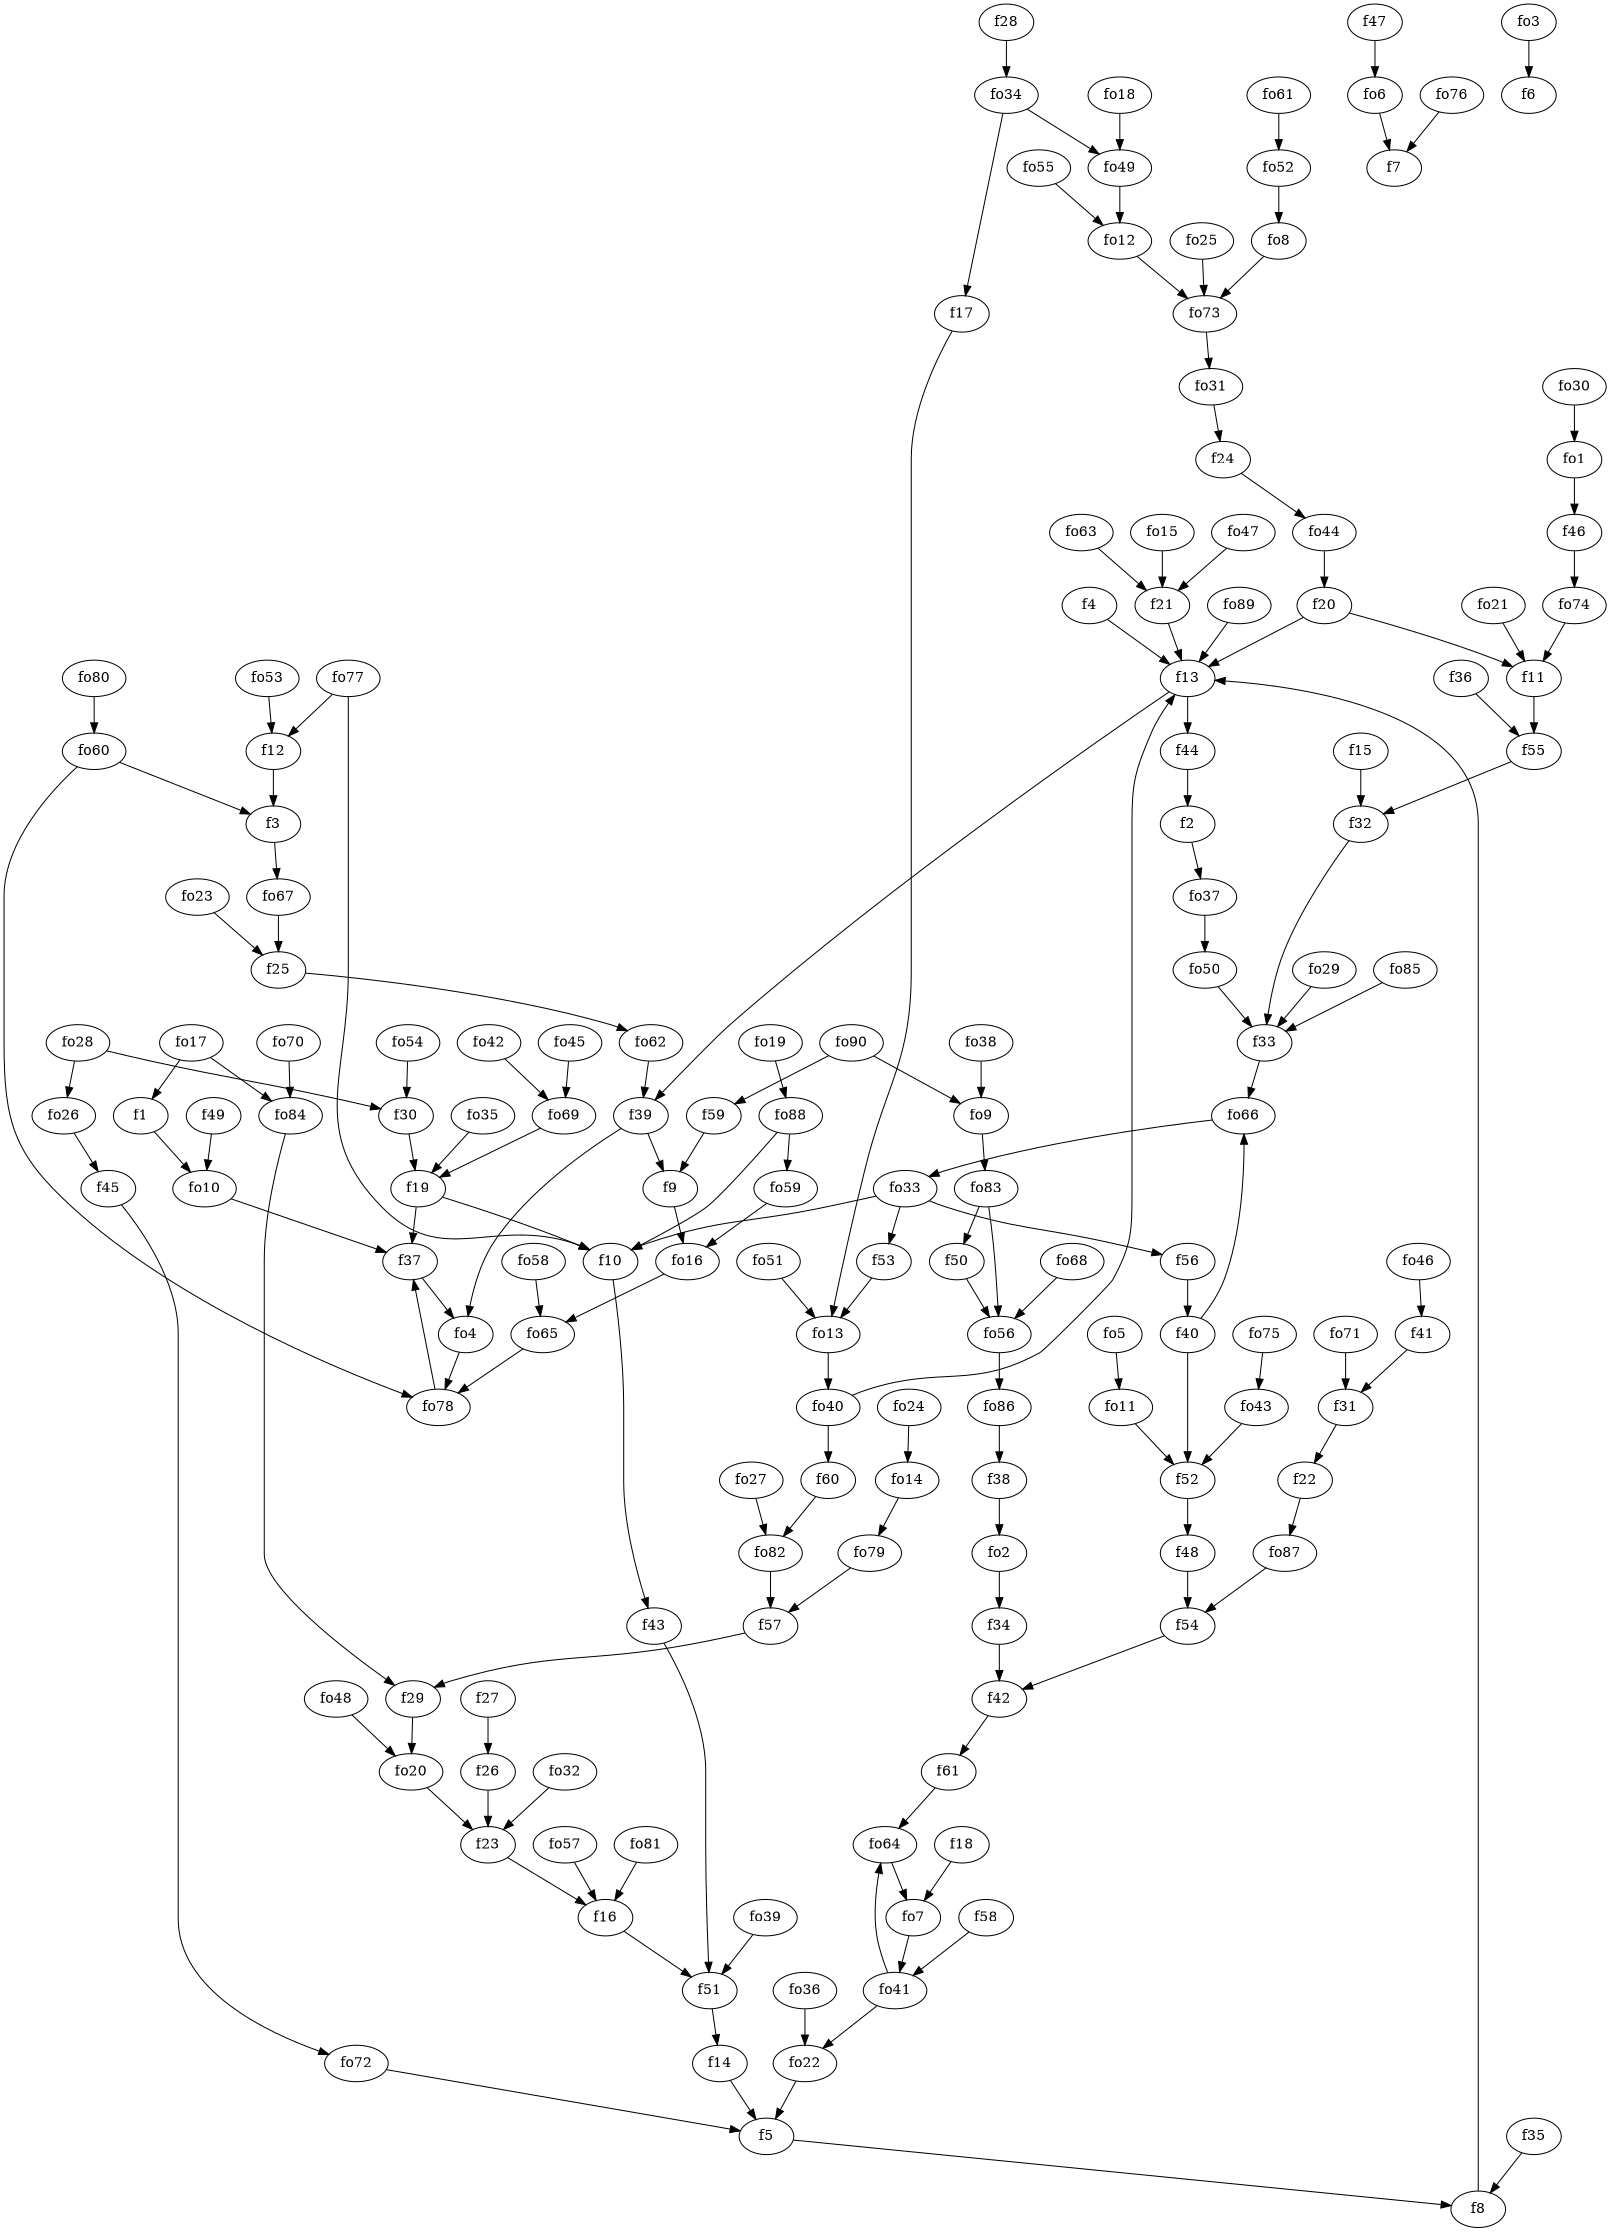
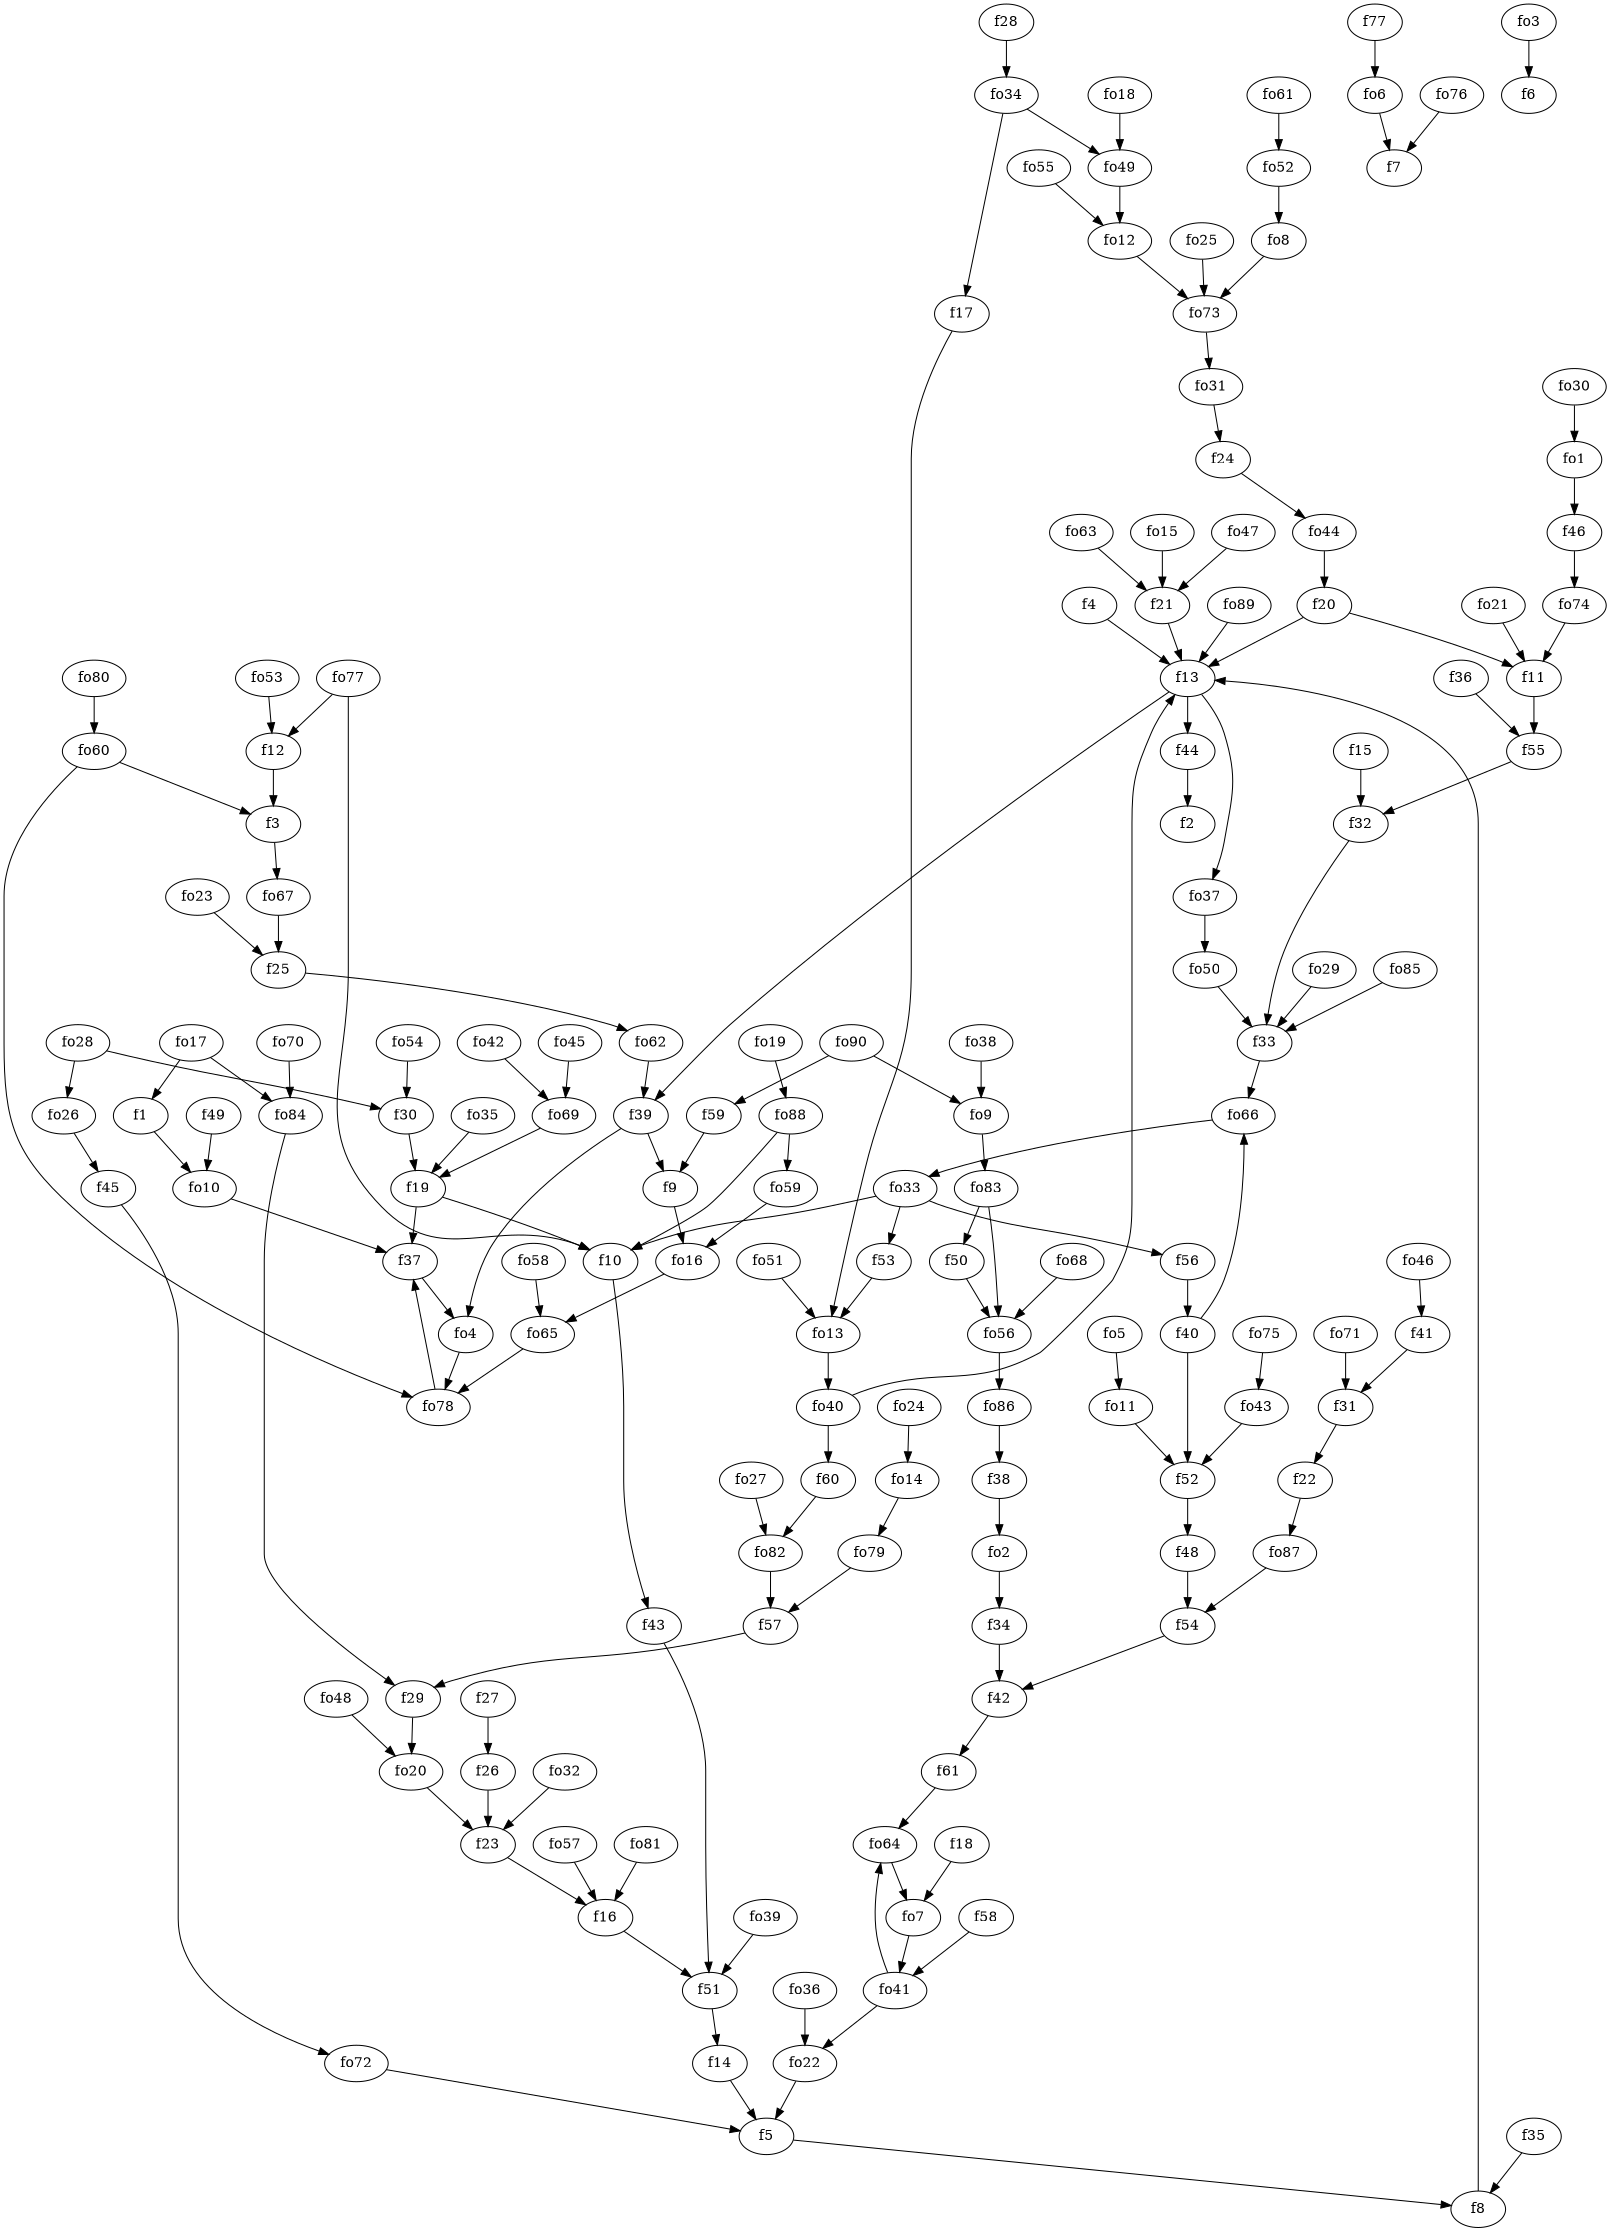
node "f47": label "f47" -> "f77"
edge "f2" -> "fo37": now "f13" -> "fo37"
